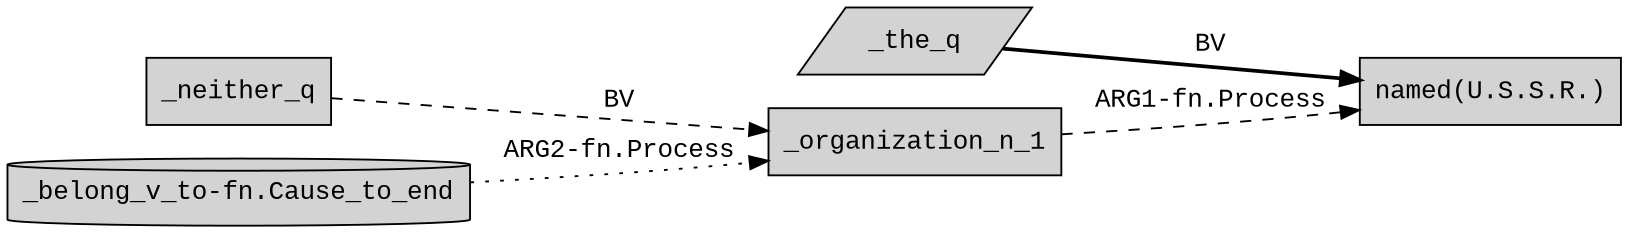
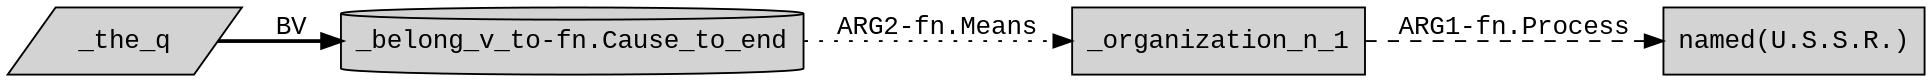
edge "_the_q" -> "named(U.S.S.R.)": now "_the_q" -> "_belong_v_to-fn.Cause_to_end"
node "_neither_q": removed
edge "_belong_v_to-fn.Cause_to_end" -> "_organization_n_1": label "ARG2-fn.Process" -> "ARG2-fn.Means"
